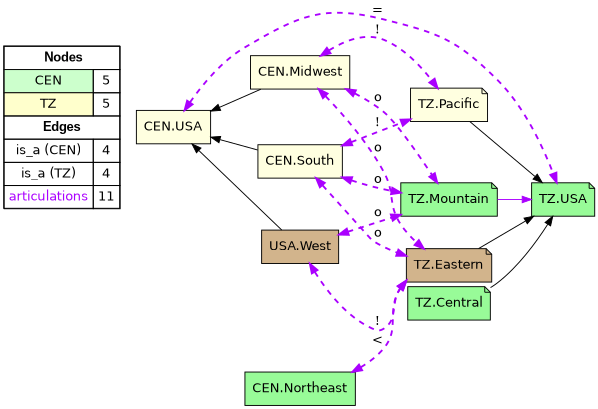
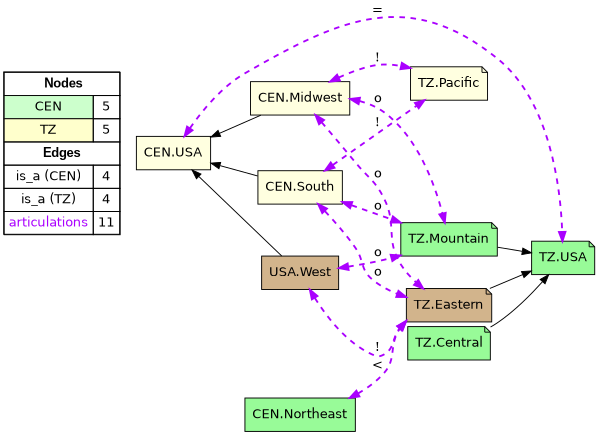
edge "TZ.Pacific" -> "TZ.USA": removed
edge "TZ.Mountain" -> "TZ.USA": color #aa00ff -> #000000
